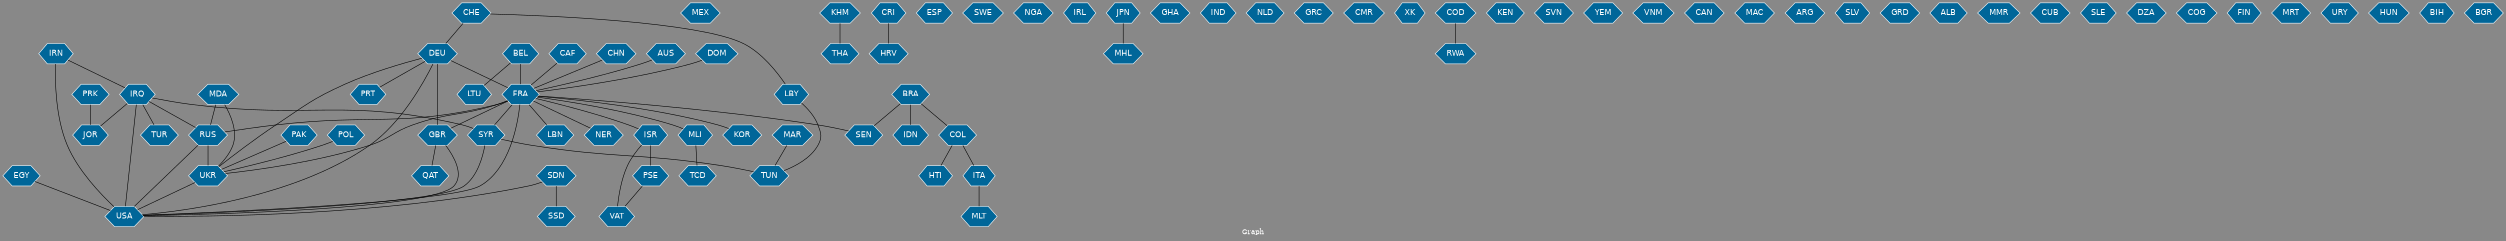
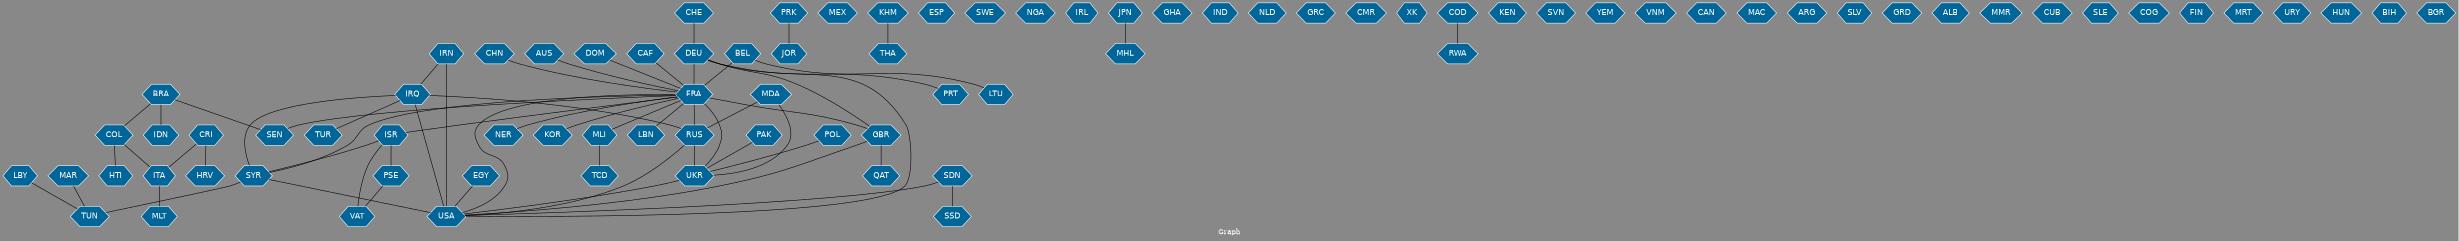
node "DZA": removed
edge "CHE" -- "LBY": removed
edge "DEU" -- "UKR": removed
edge "IRQ" -- "JOR": removed
edge "ISR" -- "SYR": added
edge "CRI" -- "ITA": added
